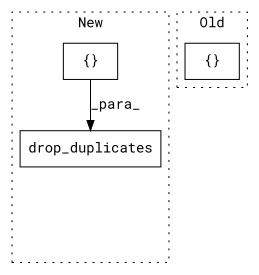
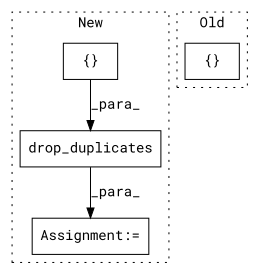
node "Assignment:=": added
